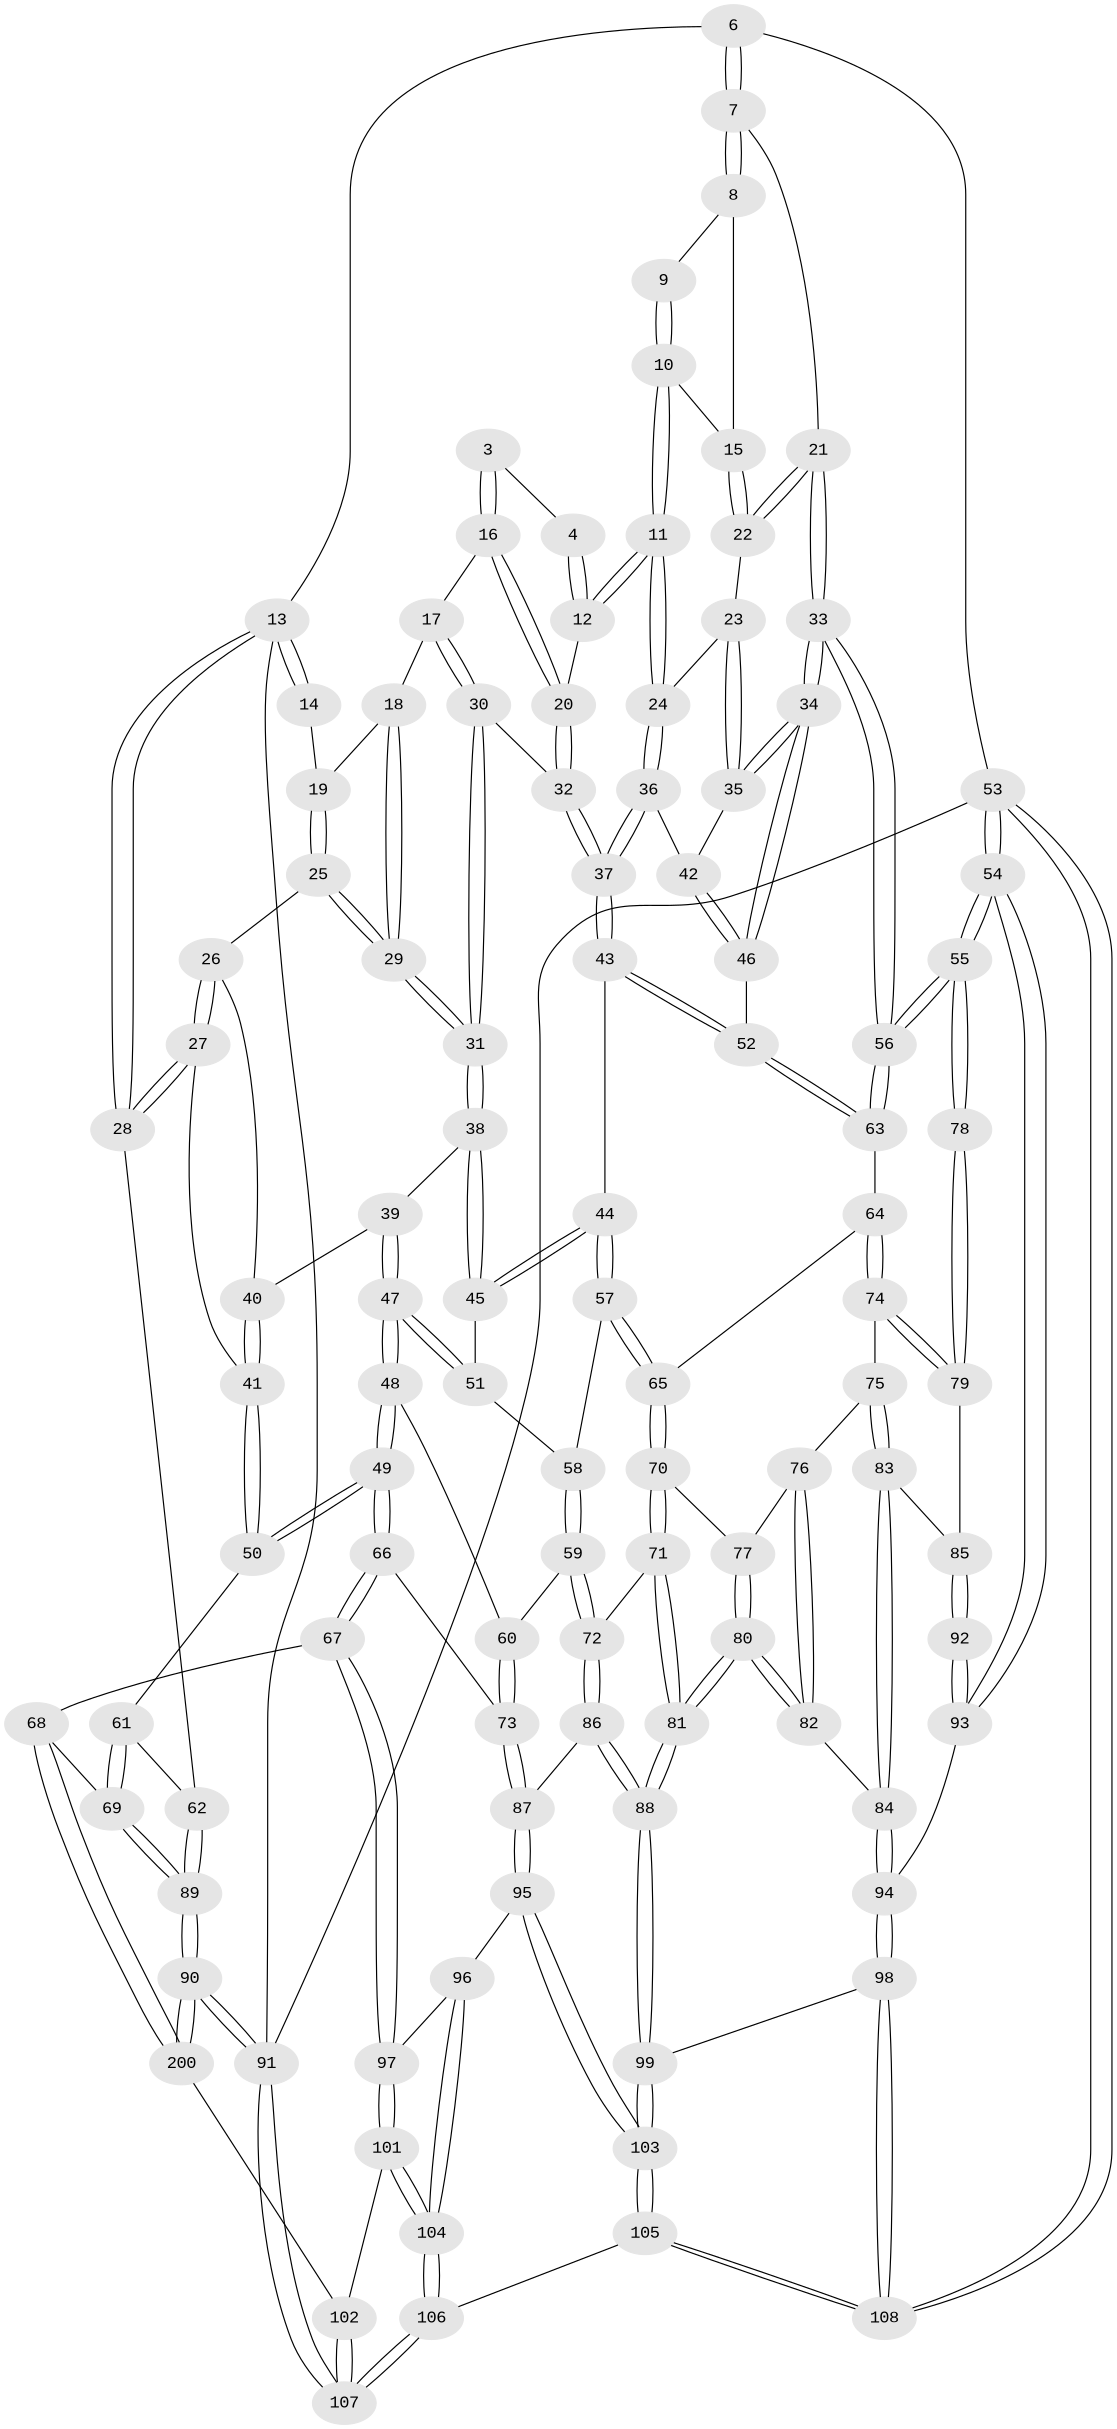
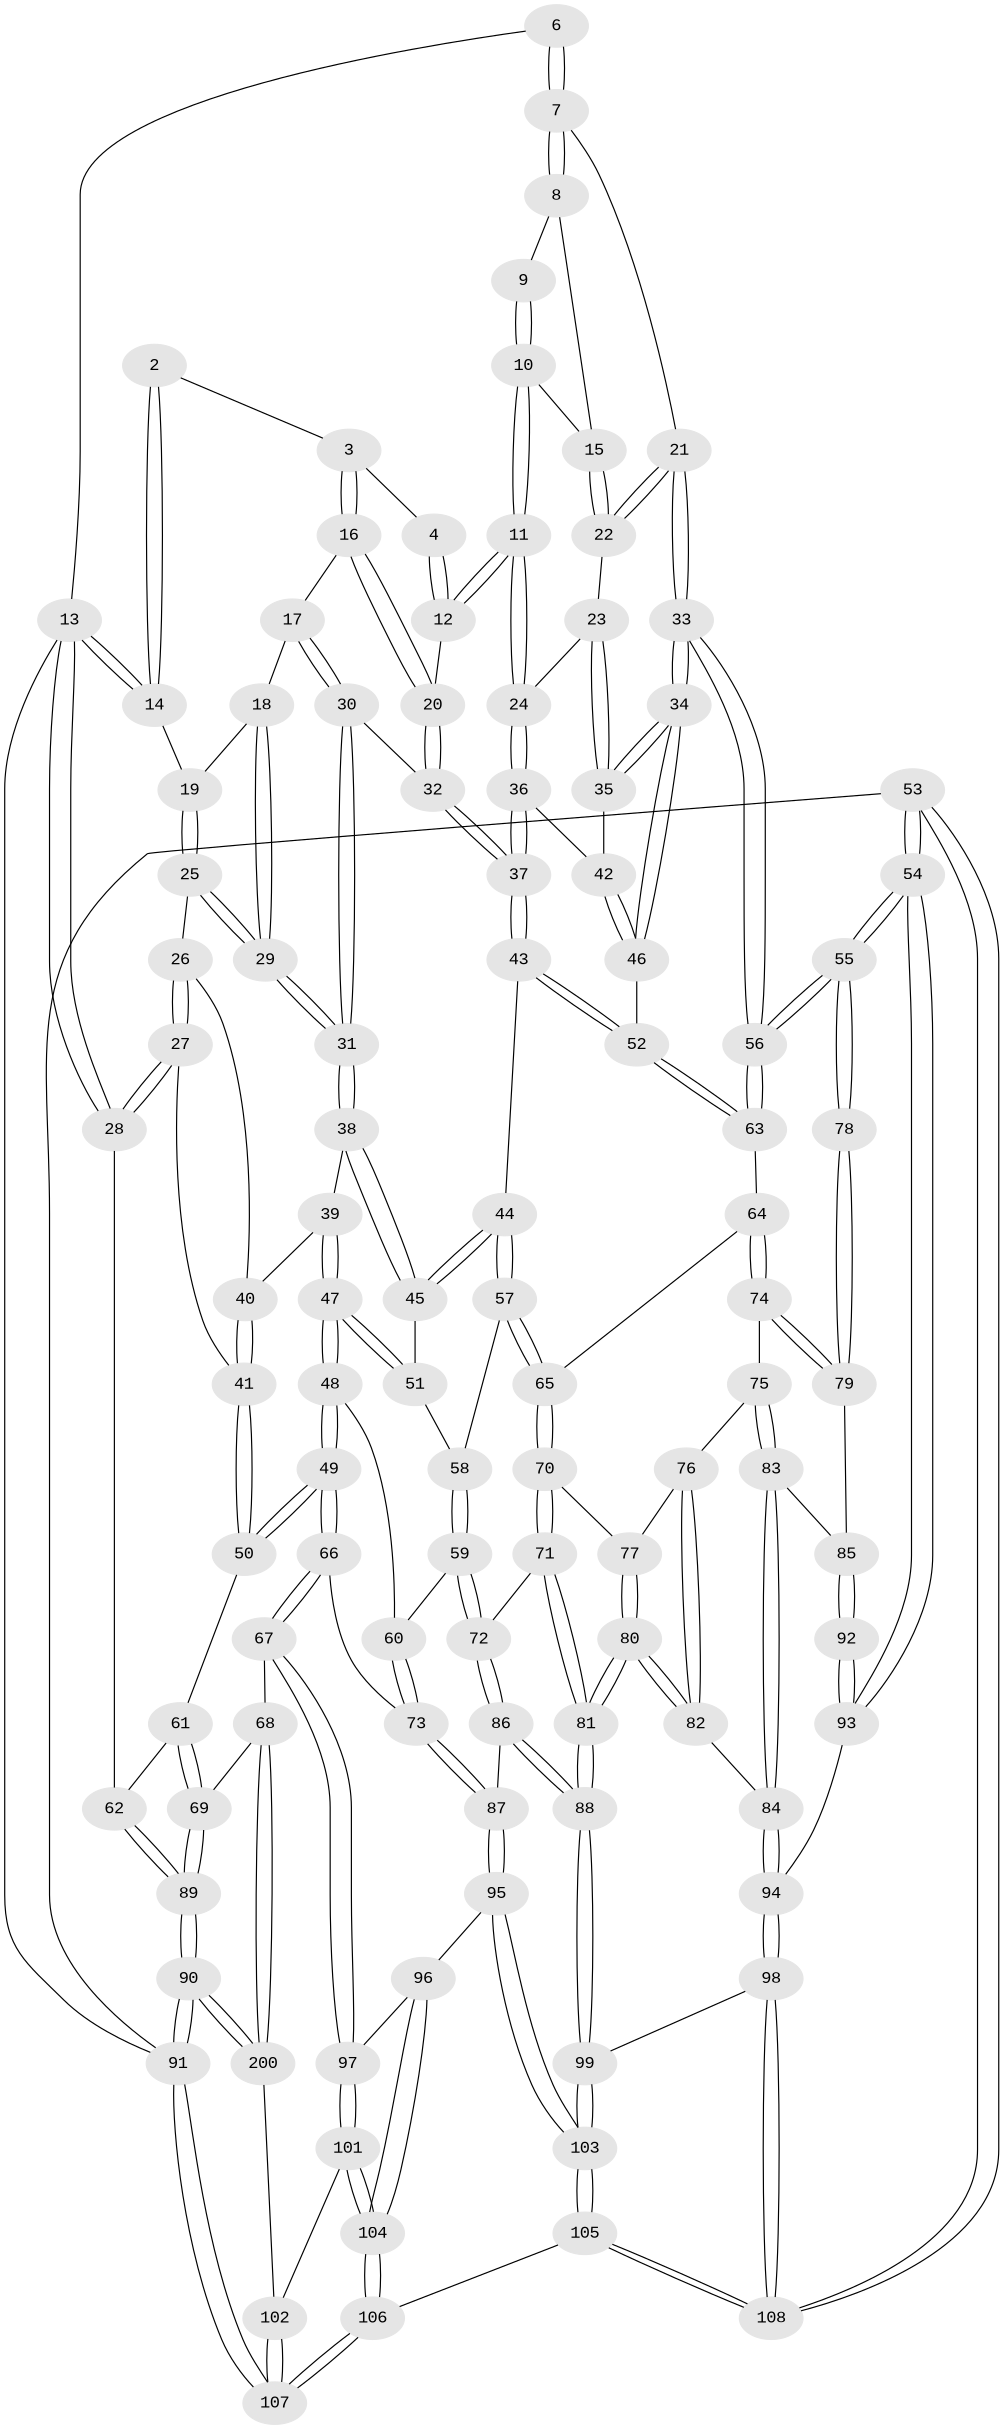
edge "6" -- "53": removed
node "2": added
